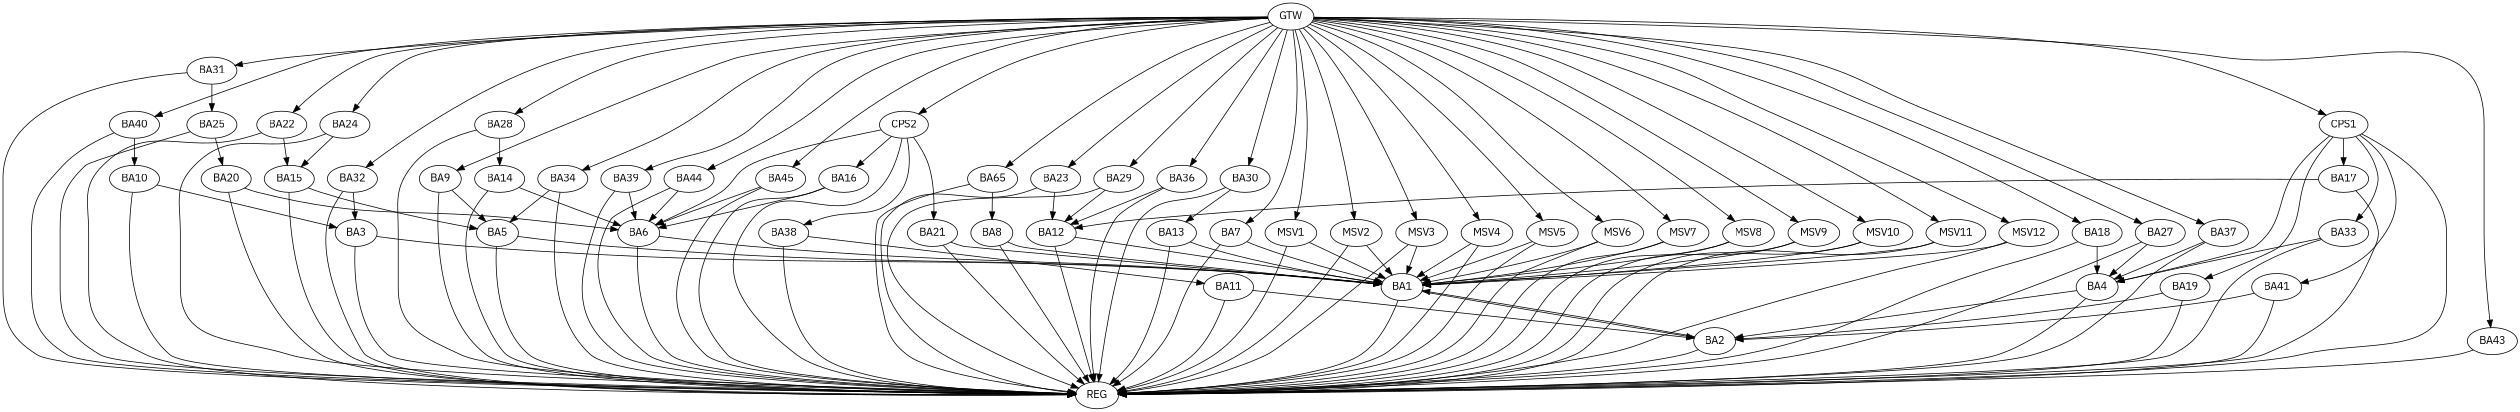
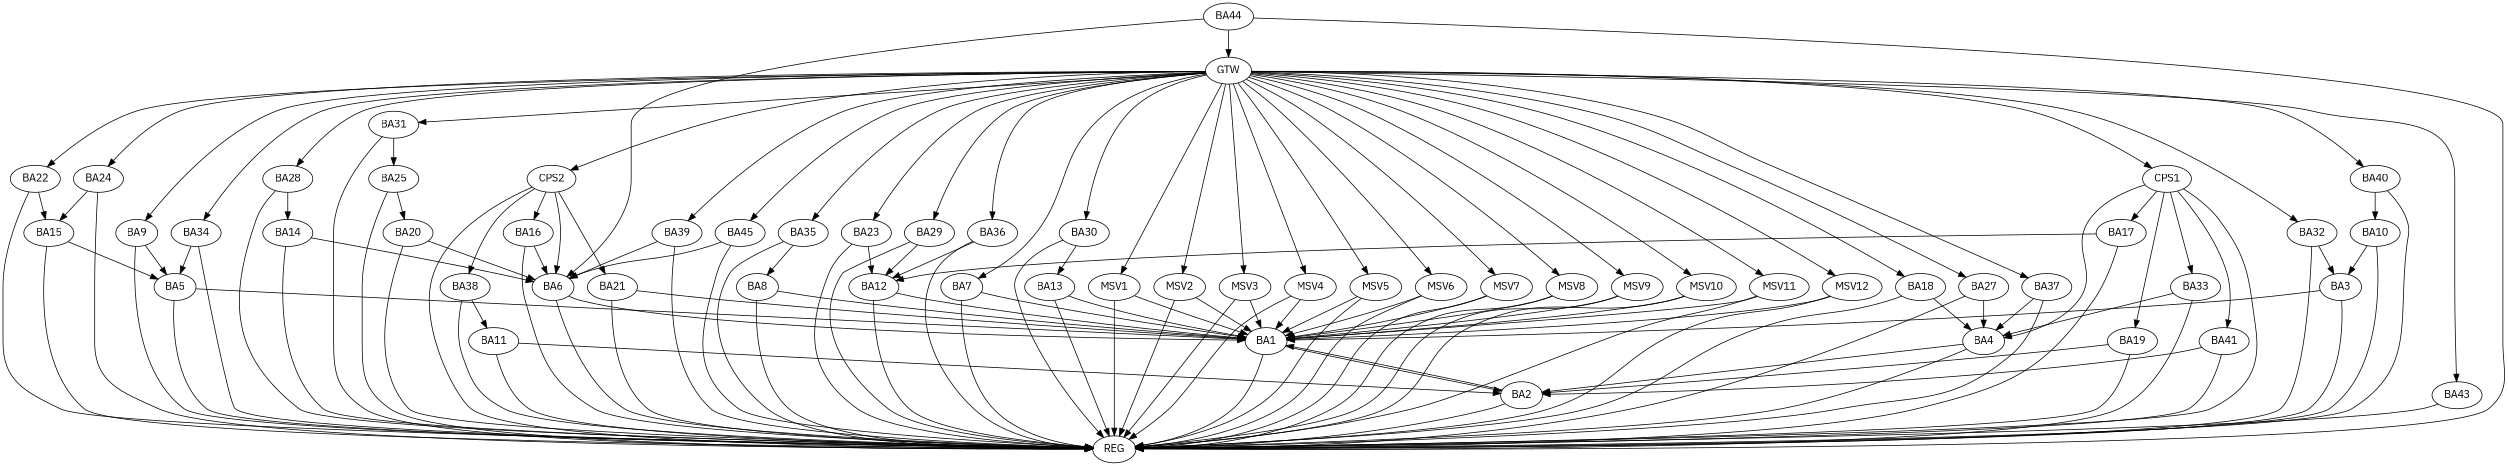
edge "GTW" -> "BA44": reversed
node "BA65": label "BA65" -> "BA35"
